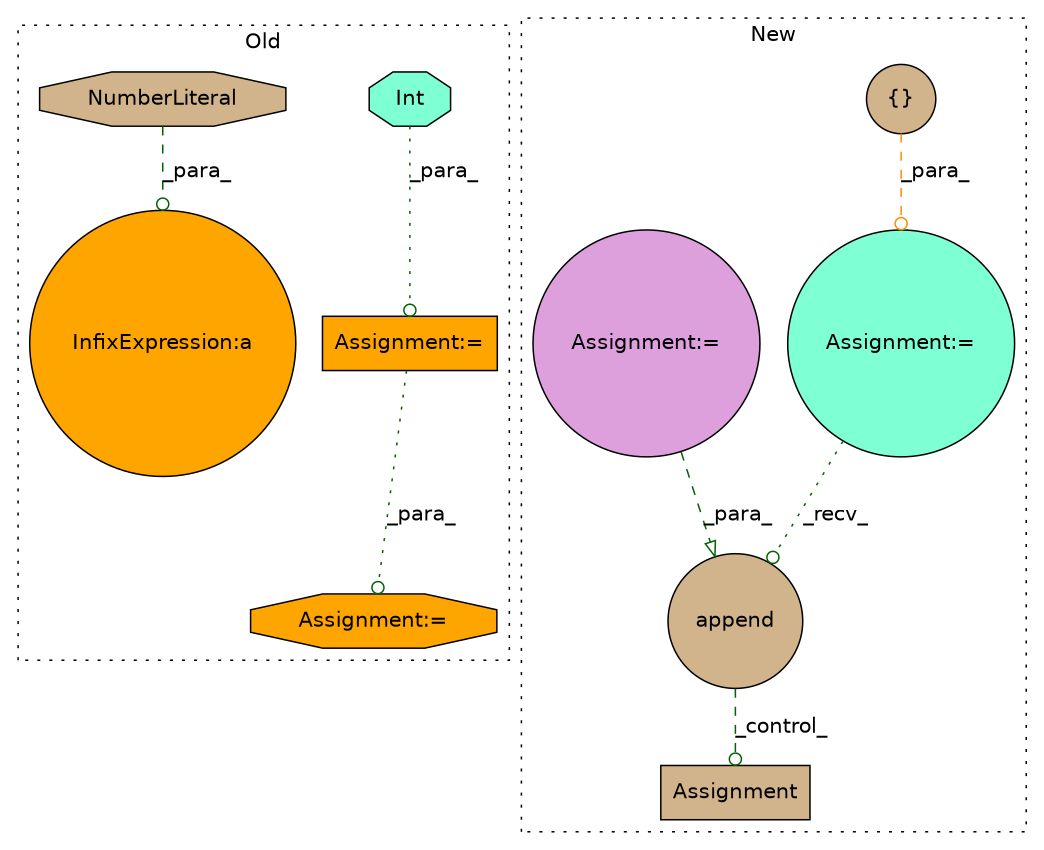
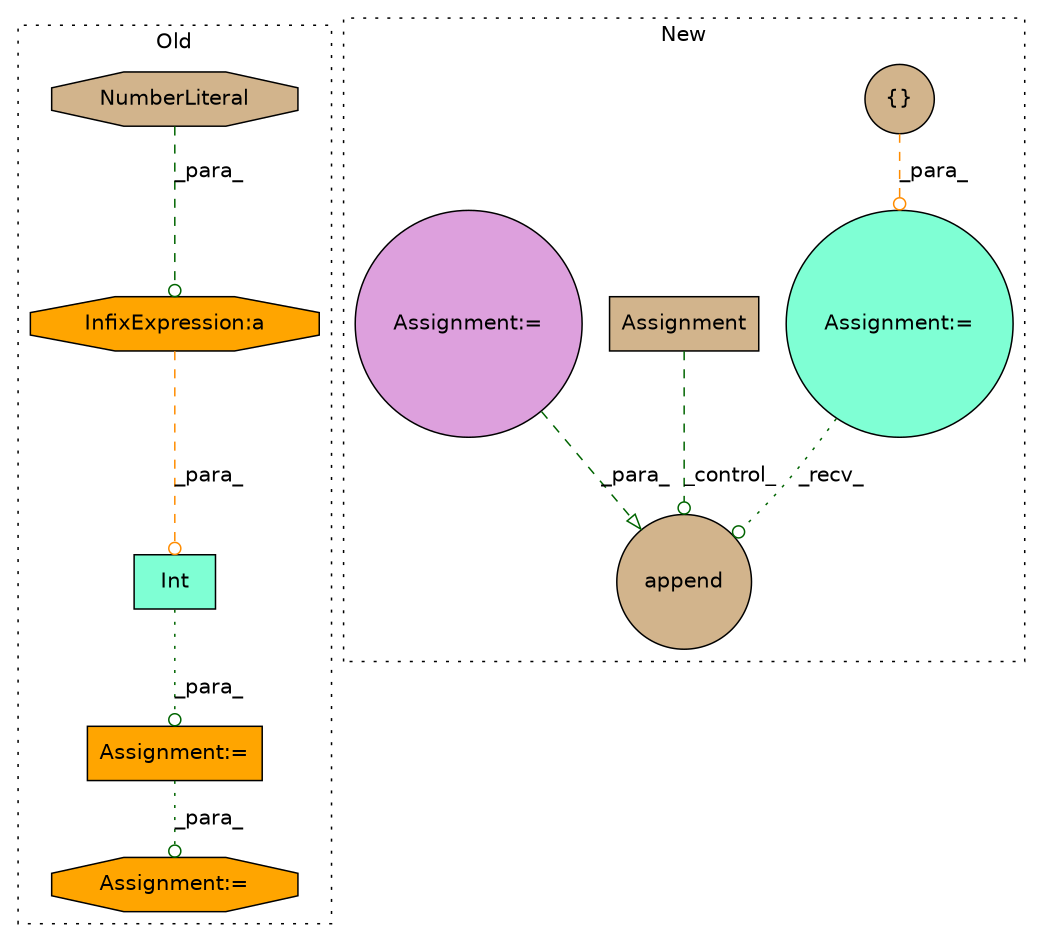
node "Int": shape octagon -> box
node "InfixExpression:a": shape circle -> octagon
edge "InfixExpression:a" -> "Int": added, label "_para_"
edge "append" -> "Assignment": reversed
